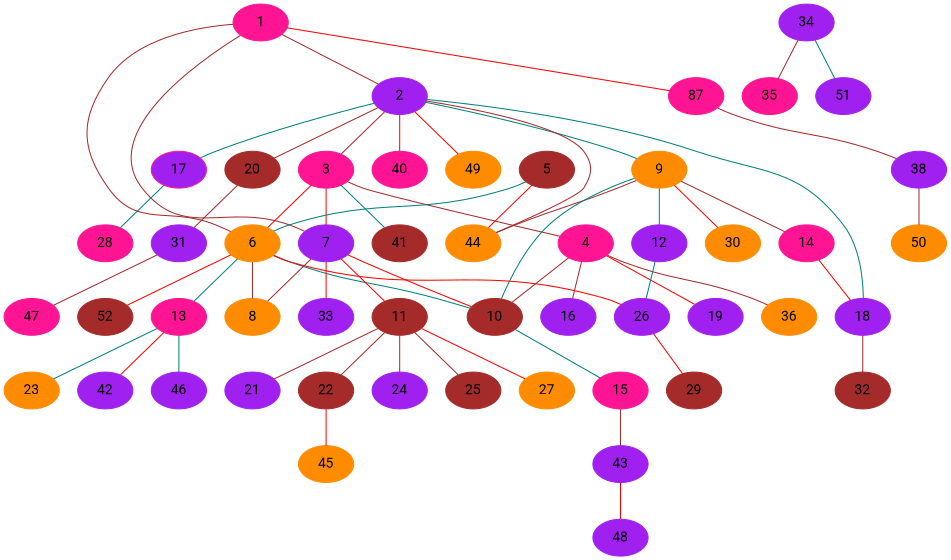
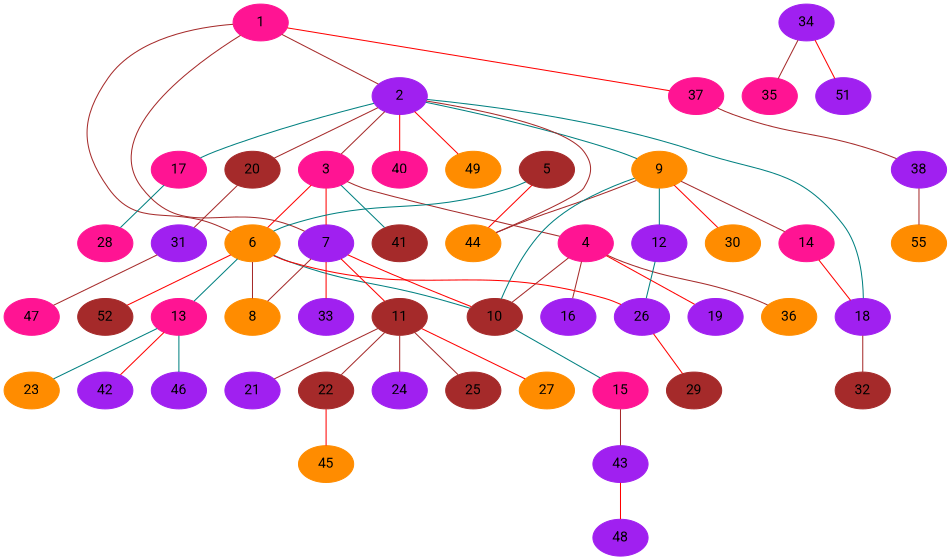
edge "34" -- "51": color teal -> red
node "87": label "87" -> "37"
node "17": fillcolor purple -> deeppink
node "50": label "50" -> "55"
